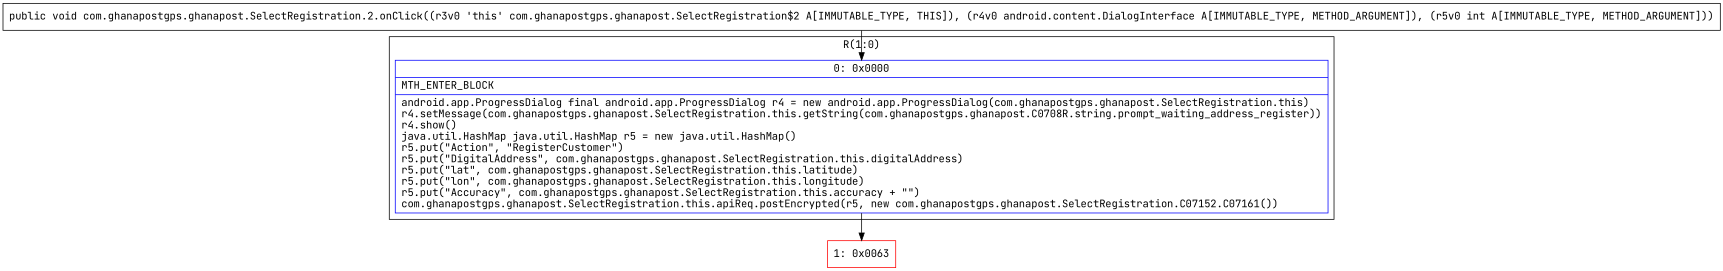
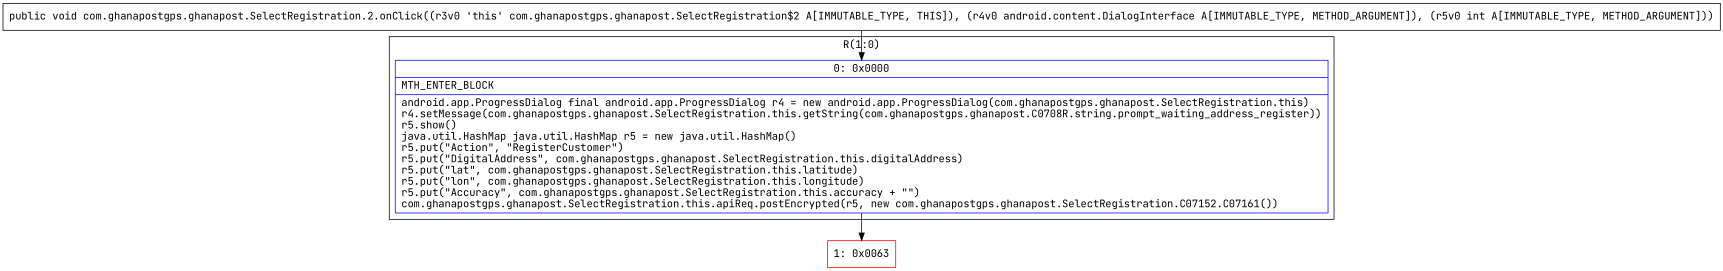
node "0: 0x0000": text "r4.show()" -> "r5.show()"
